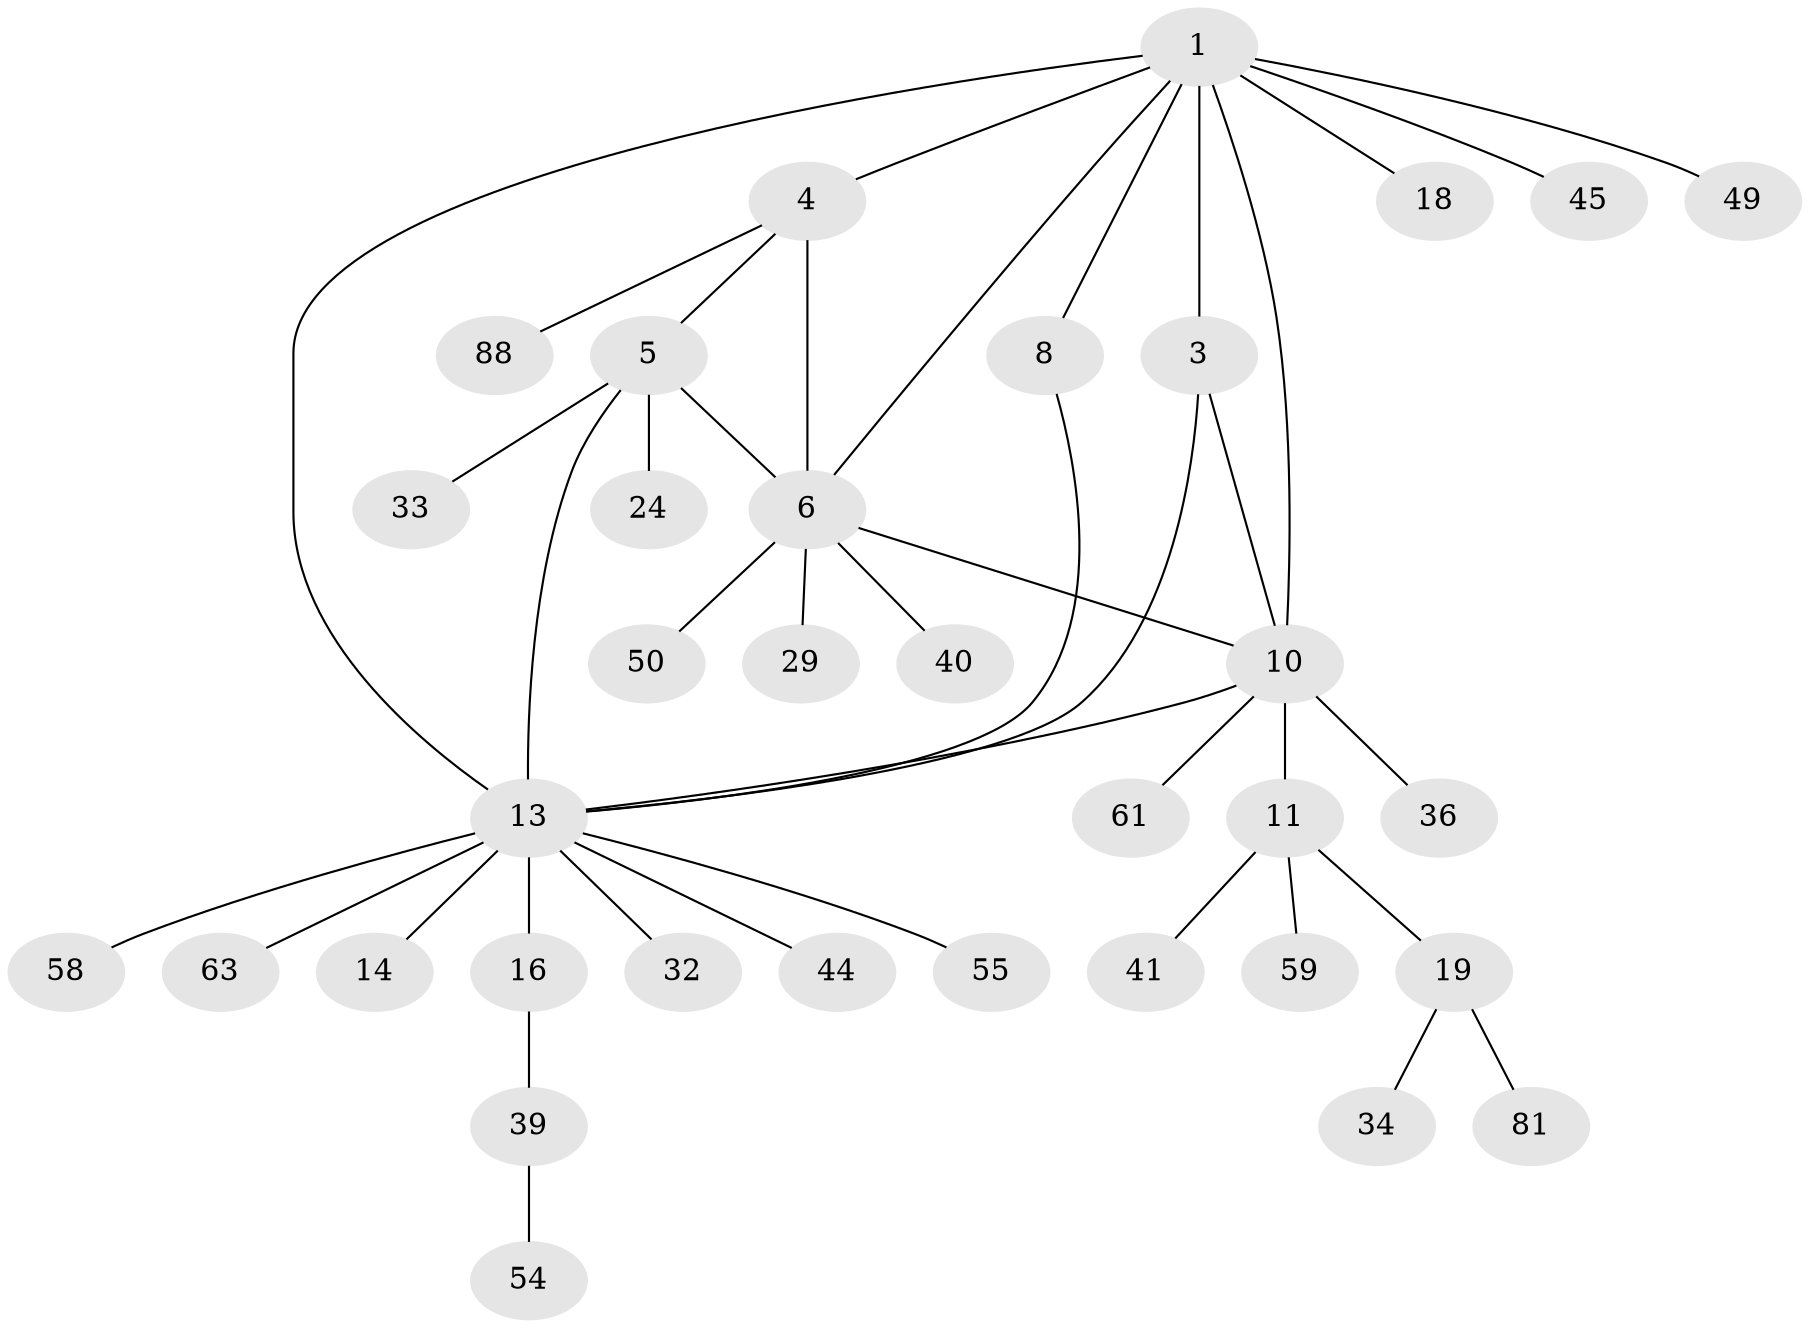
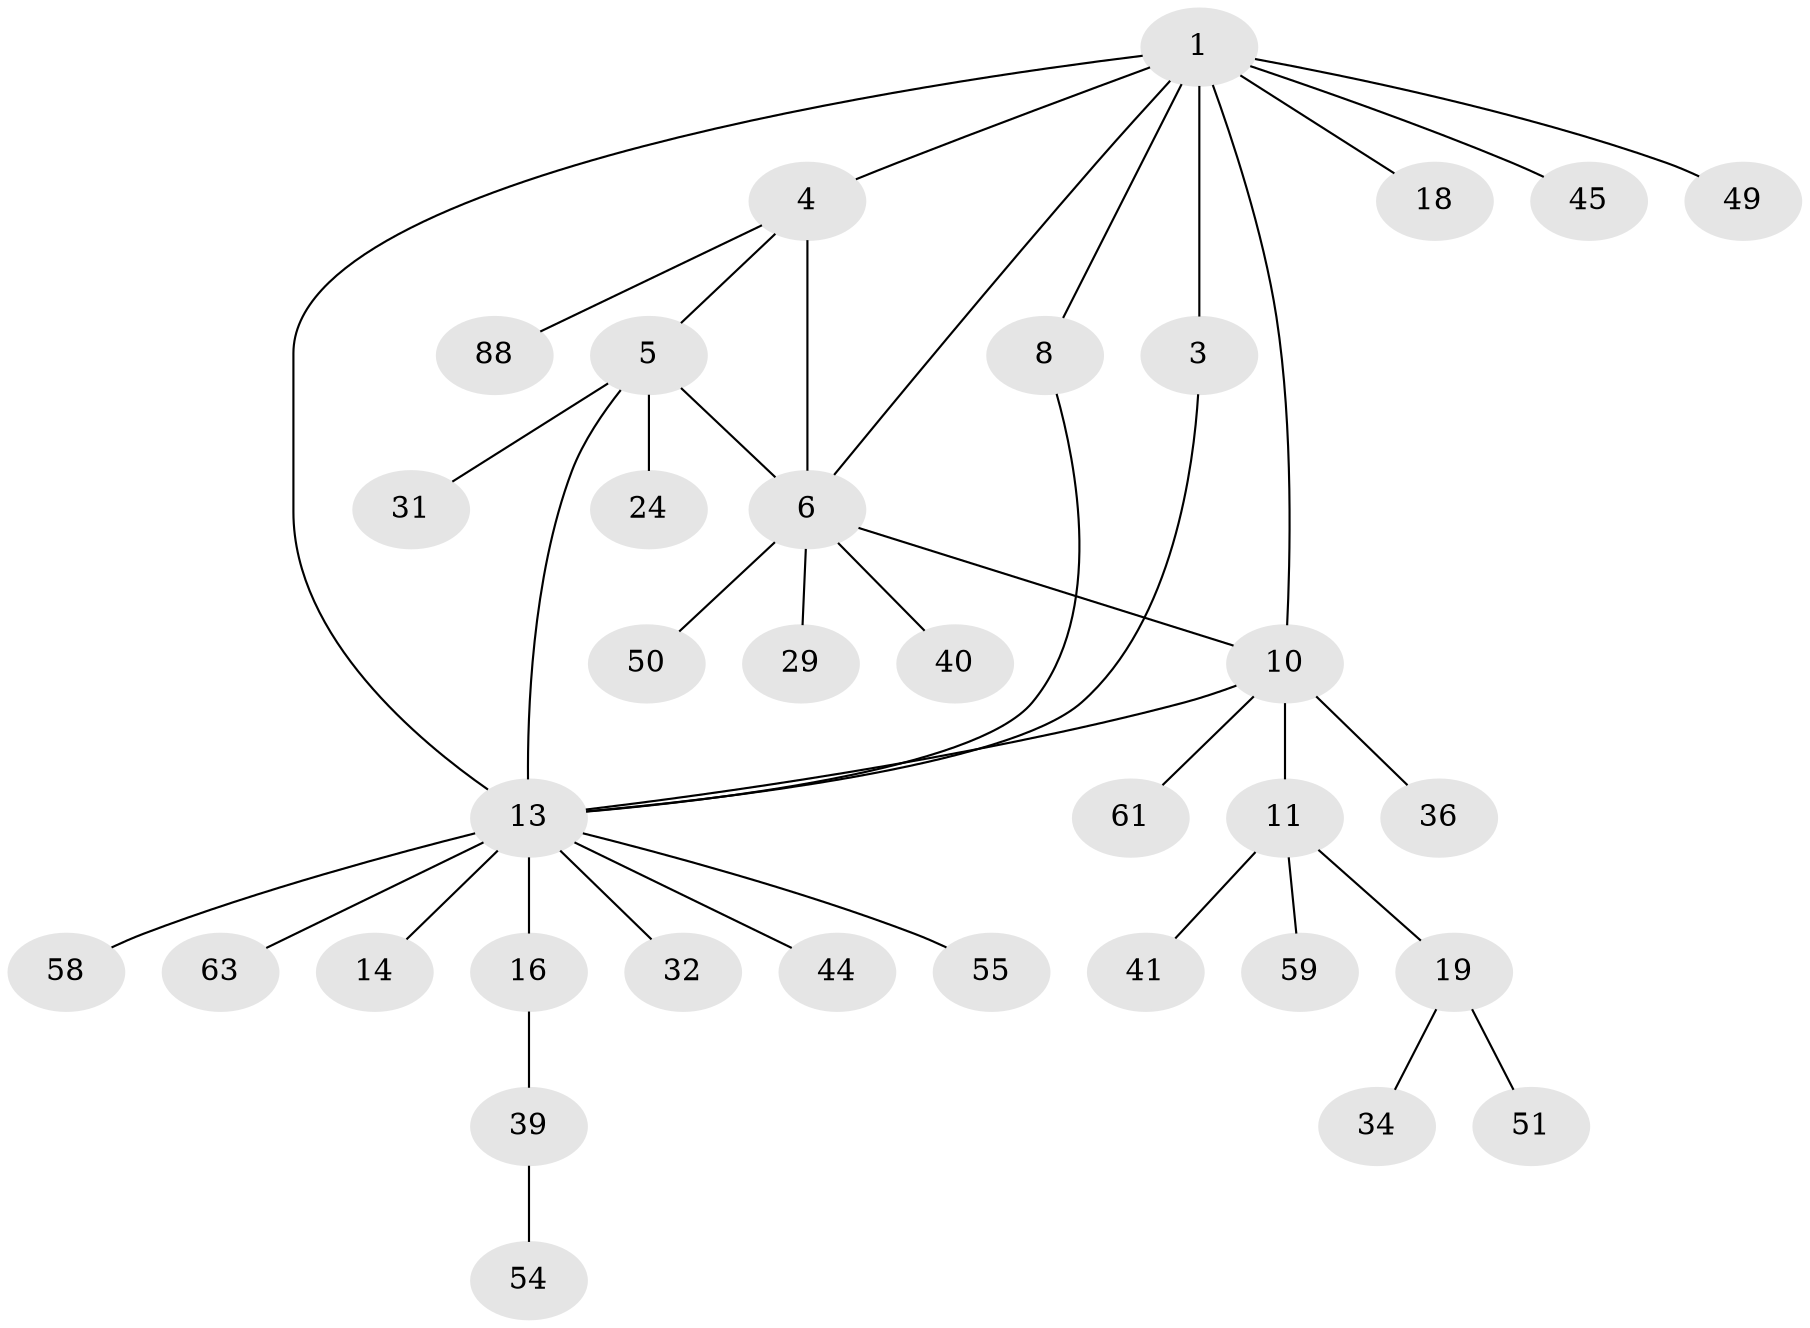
node "33": label "33" -> "31"
edge "3" -- "10": removed
node "81": label "81" -> "51"
